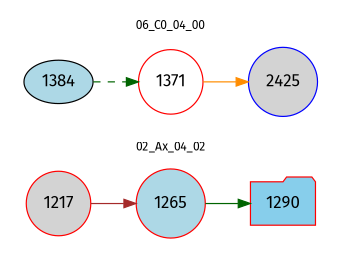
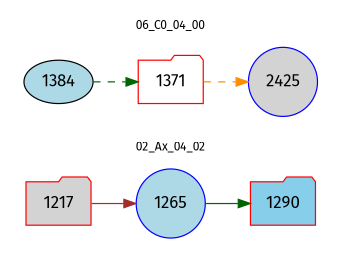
node "1371": shape circle -> folder
edge "1371" -> "2425": style solid -> dashed
node "1217": shape circle -> folder
node "1265": color red -> blue
